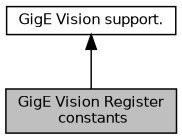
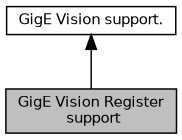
node "GigE Vision Register constants": label "GigE Vision Register constants" -> "GigE Vision Register support"
